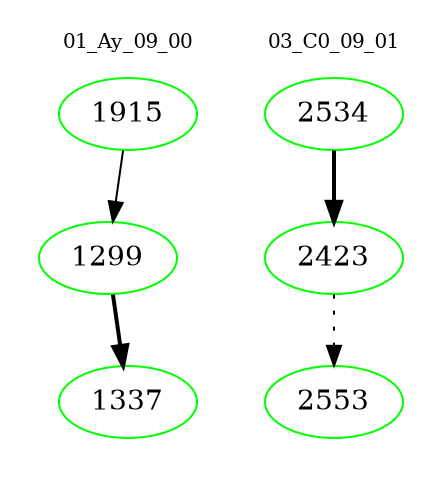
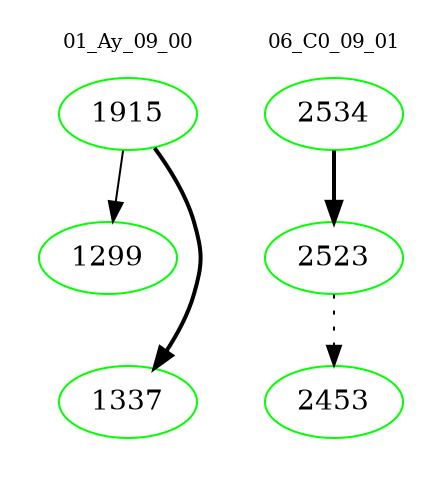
cluster "03_C0_09_01": label "03_C0_09_01" -> "06_C0_09_01"
node "2423": label "2423" -> "2523"
edge "1299" -> "1337": now "1915" -> "1337"
node "2553": label "2553" -> "2453"
